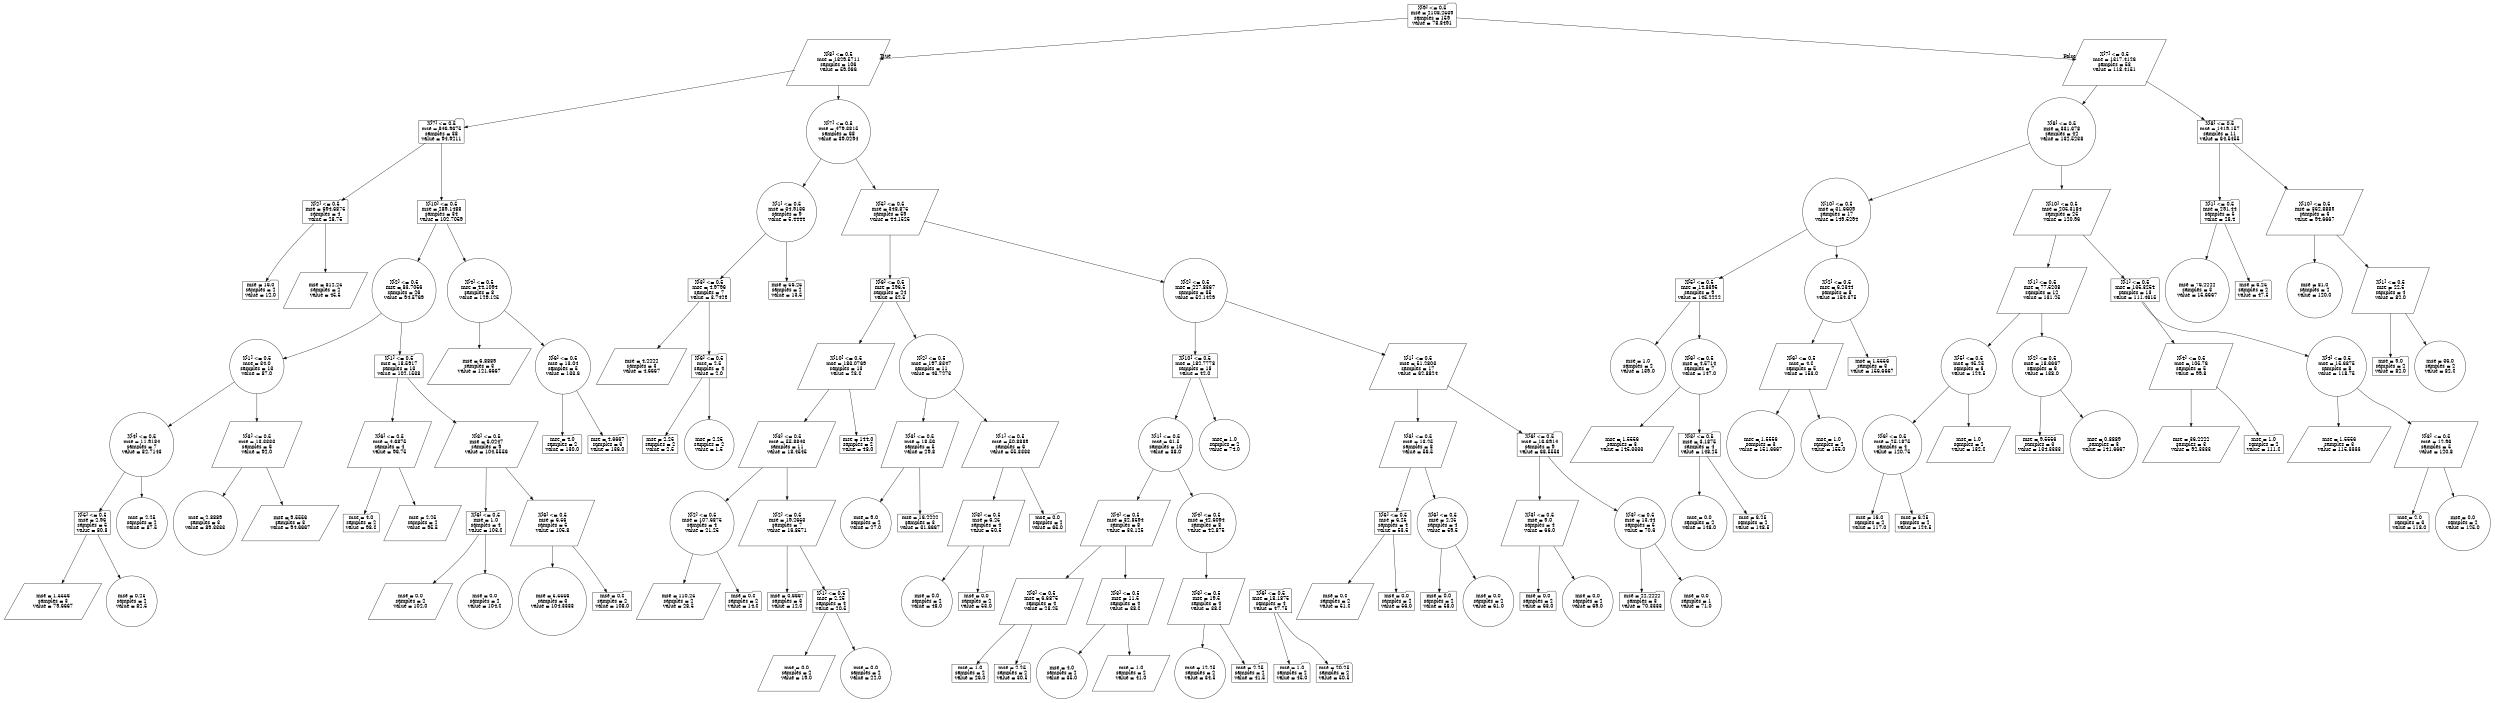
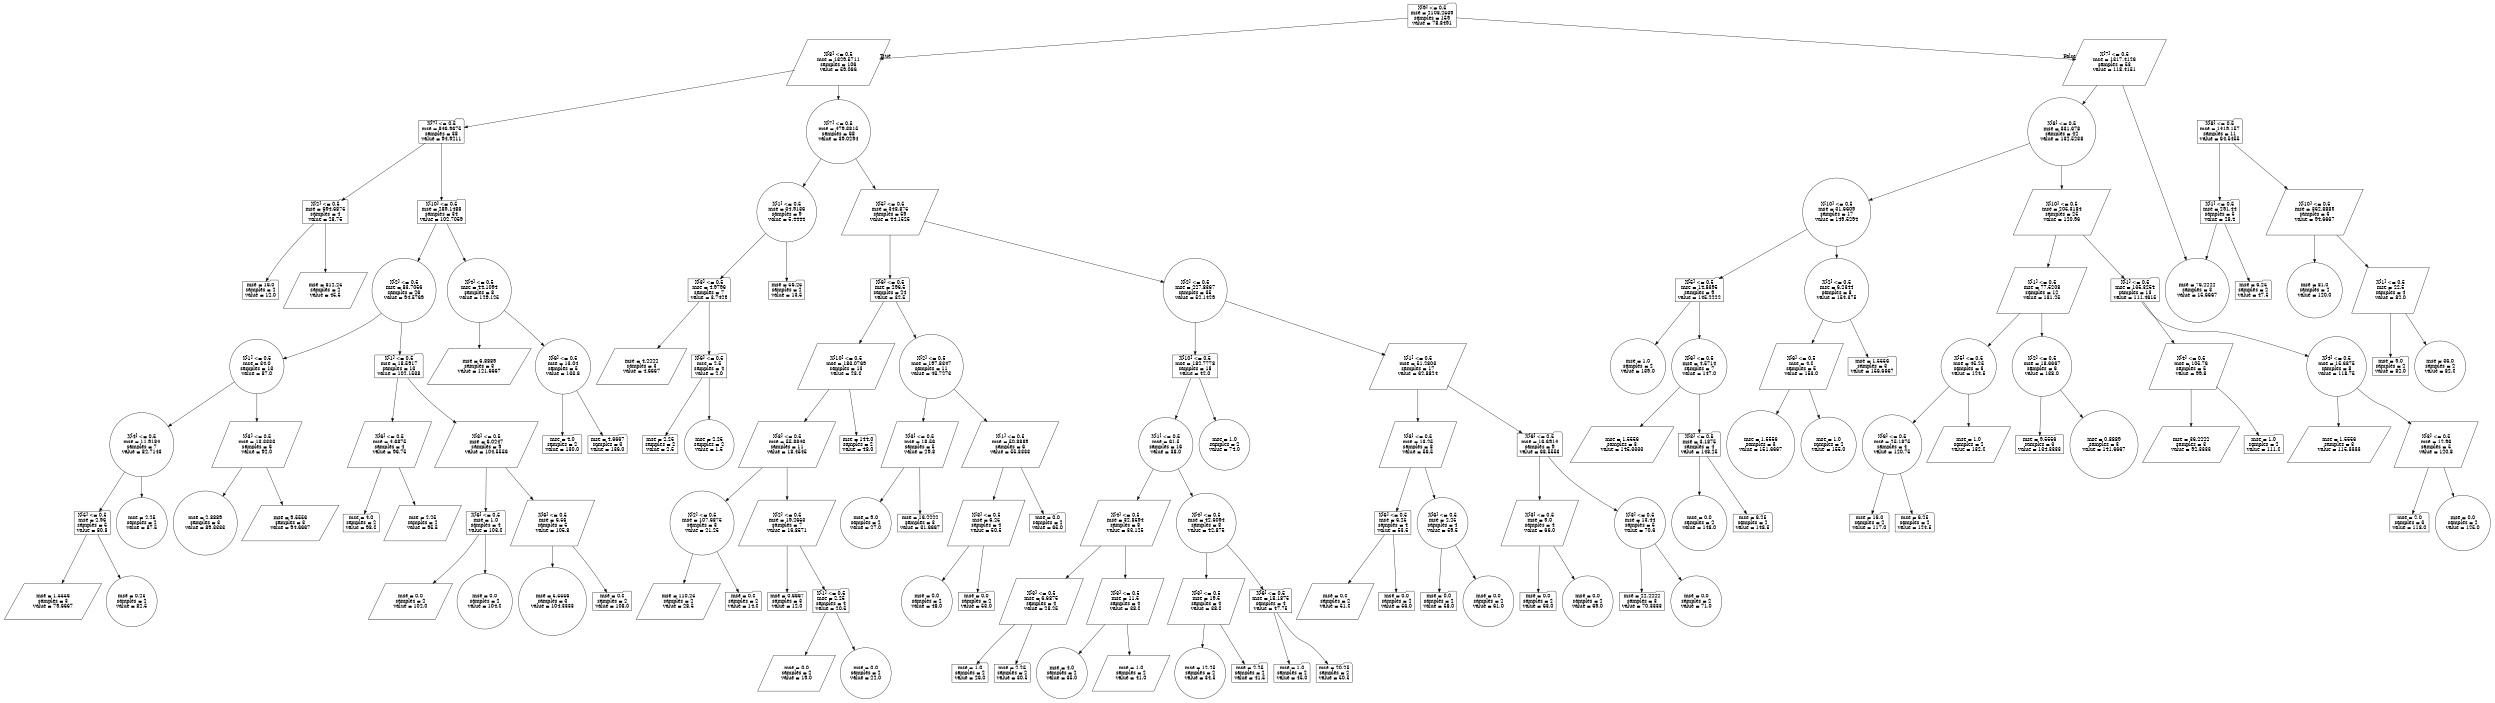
edge "X[7] <= 0.5 mse = 1317.4126 samples = 53 value = 118.4151" -> "X[8] <= 0.5 mse = 1419.157 samples = 11 value = 64.5455": now "X[7] <= 0.5 mse = 1317.4126 samples = 53 value = 118.4151" -> "mse = 76.2222 samples = 3 value = 15.6667"
node "X[2] <= 0.5 mse = 107.6875 samples = 4 value = 21.25": label "X[2] <= 0.5 mse = 107.6875 samples = 4 value = 21.25" -> "X[2] <= 0.5 mse = 107.6875 samples = 3 value = 21.25"
edge "X[4] <= 0.5 mse = 42.6094 samples = 8 value = 42.875" -> "X[6] <= 0.5 mse = 18.1875 samples = 4 value = 47.75": added
node "mse = 0.0 samples = 1 value = 71.0": label "mse = 0.0 samples = 1 value = 71.0" -> "mse = 0.0 samples = 2 value = 71.0"
